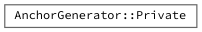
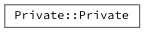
node "AnchorGenerator::Private": label "AnchorGenerator::Private" -> "Private::Private"
